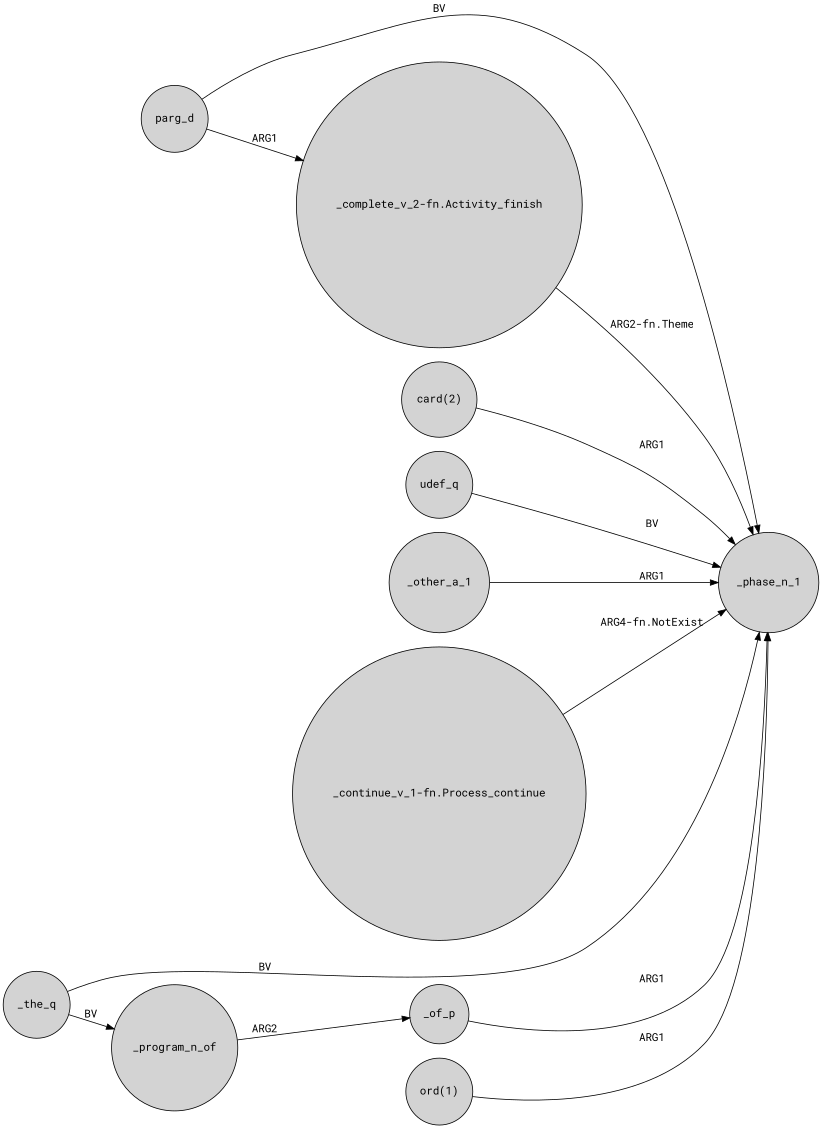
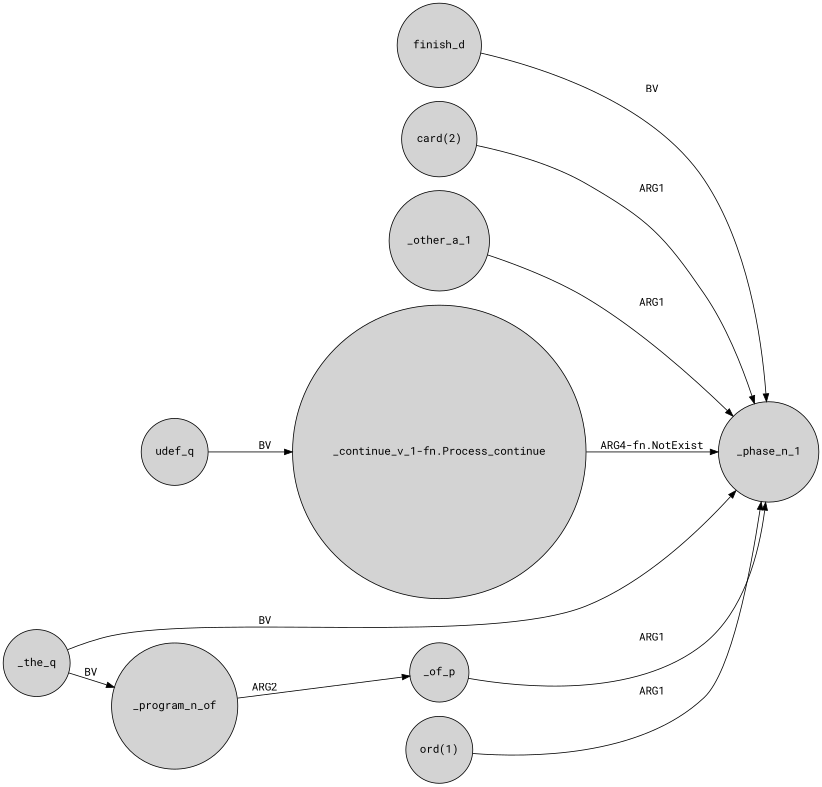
node "parg_d": label "parg_d" -> "finish_d"
node "_complete_v_2-fn.Activity_finish": removed
edge "udef_q" -> "_phase_n_1": now "udef_q" -> "_continue_v_1-fn.Process_continue"
